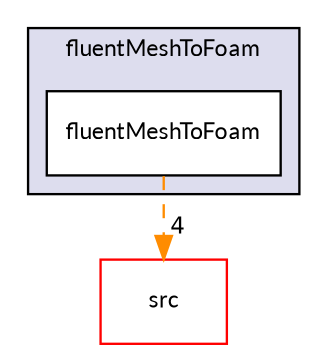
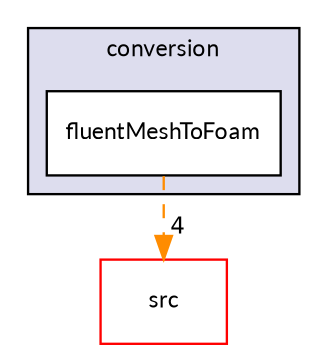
cluster "fluentMeshToFoam": label "fluentMeshToFoam" -> "conversion"
